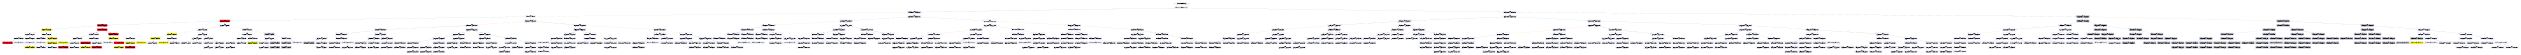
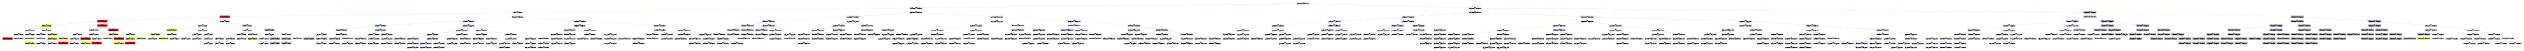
node "vad_fffffa80338cdf48": removed
